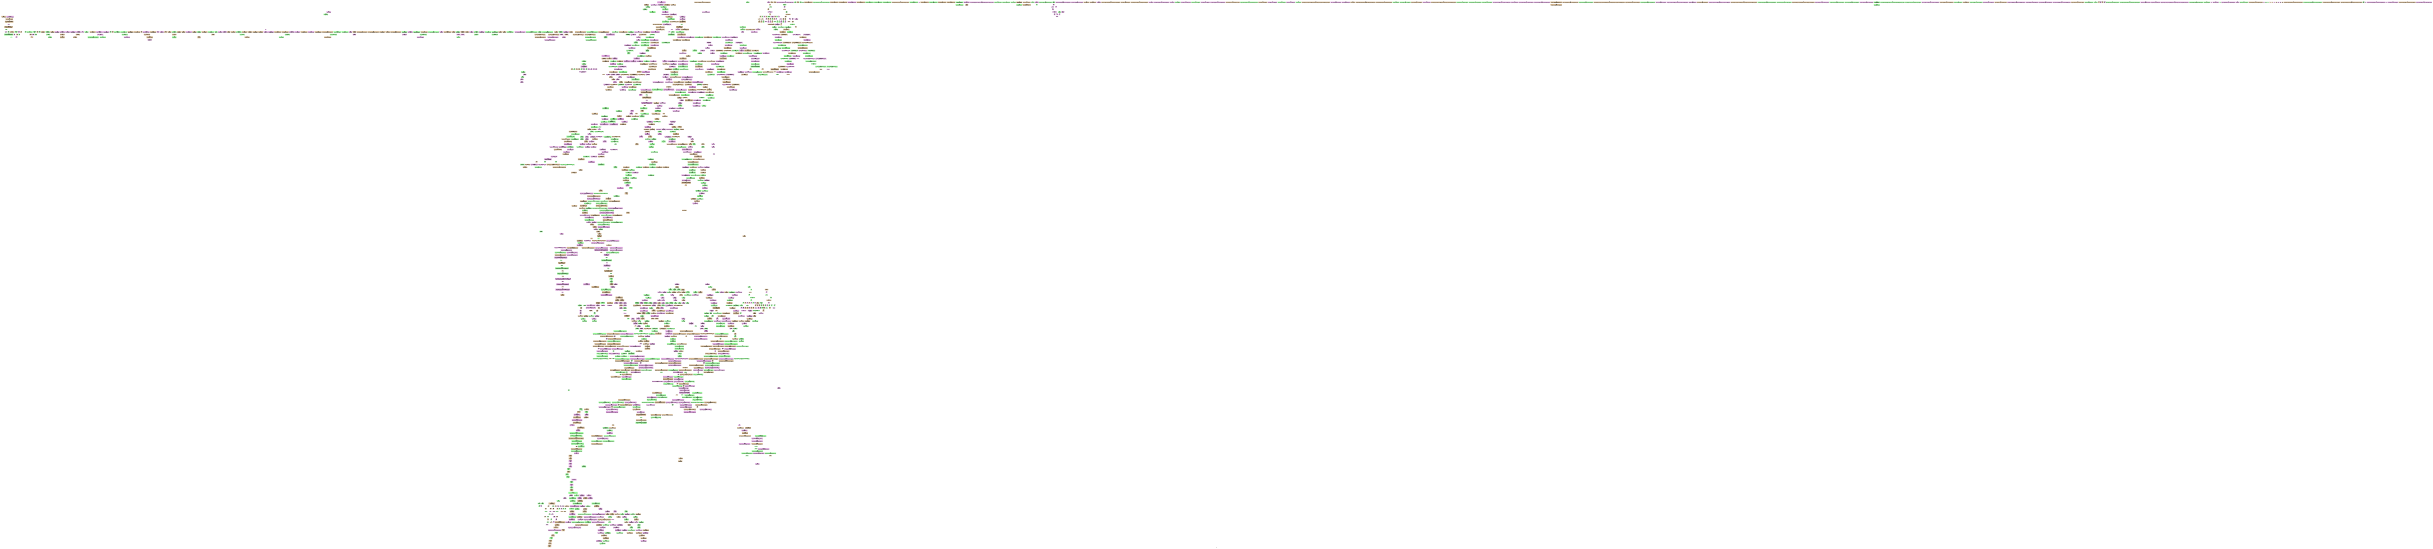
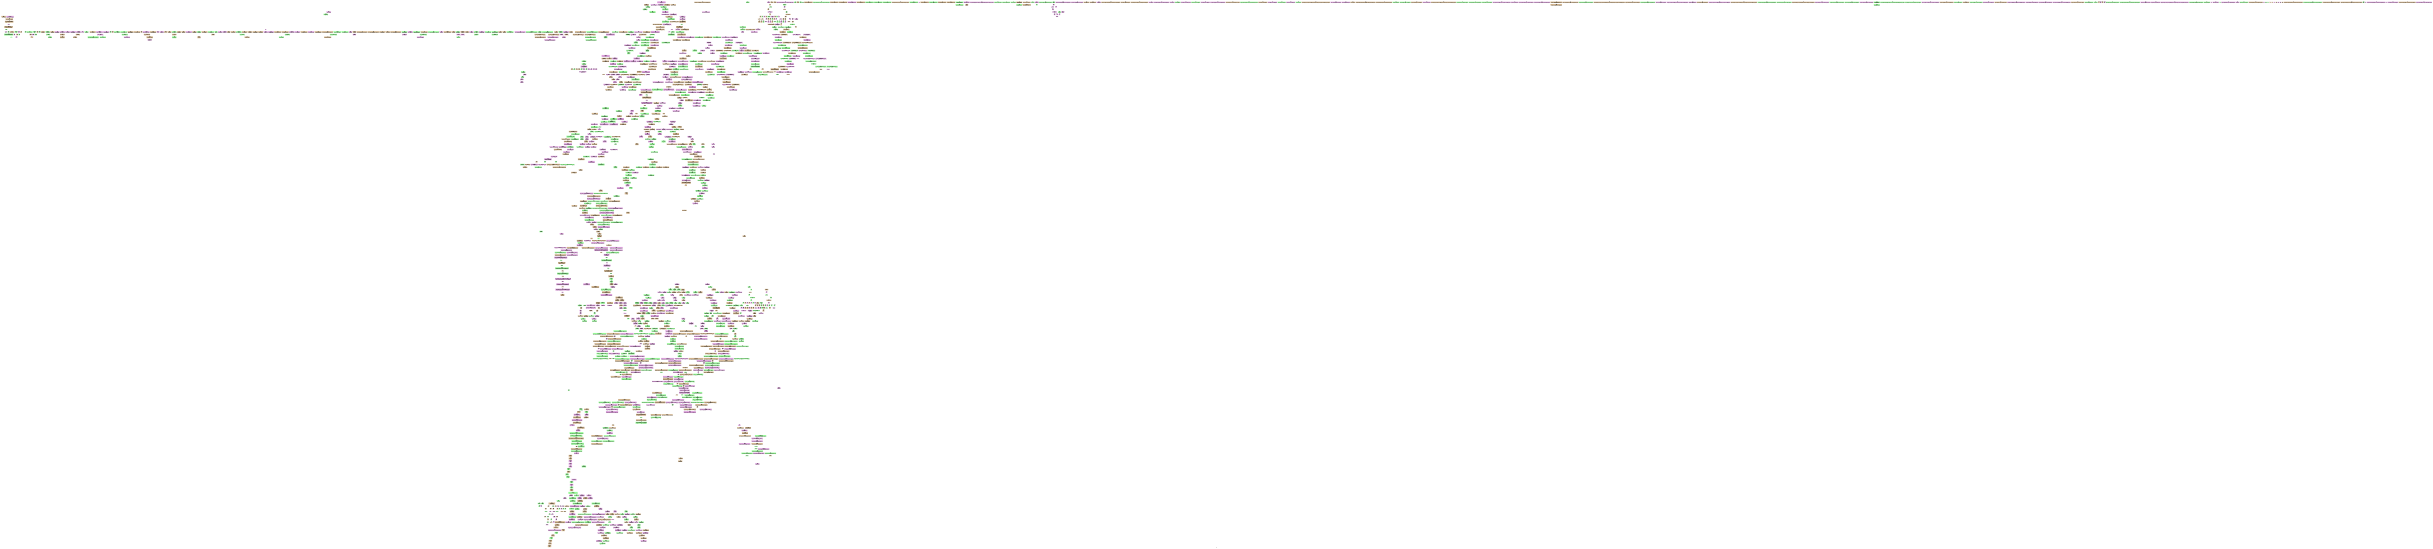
node "NodeID: 3063": fillcolor palegreen -> plum
